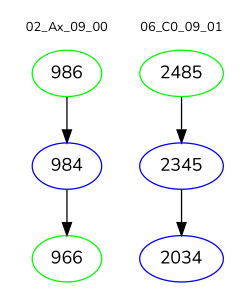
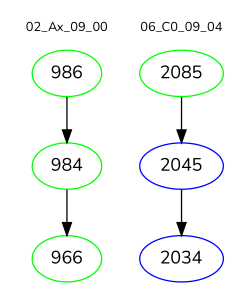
cluster "06_C0_09_01": label "06_C0_09_01" -> "06_C0_09_04"
node "2485": label "2485" -> "2085"
node "984": color blue -> green
node "2345": label "2345" -> "2045"
